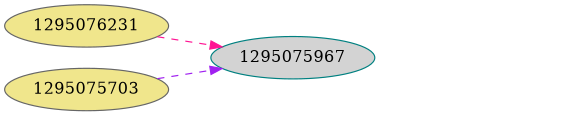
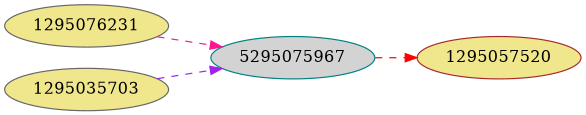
node "1295075967": label "1295075967" -> "5295075967"
node "1295057520": added
node "1295075703": label "1295075703" -> "1295035703"
